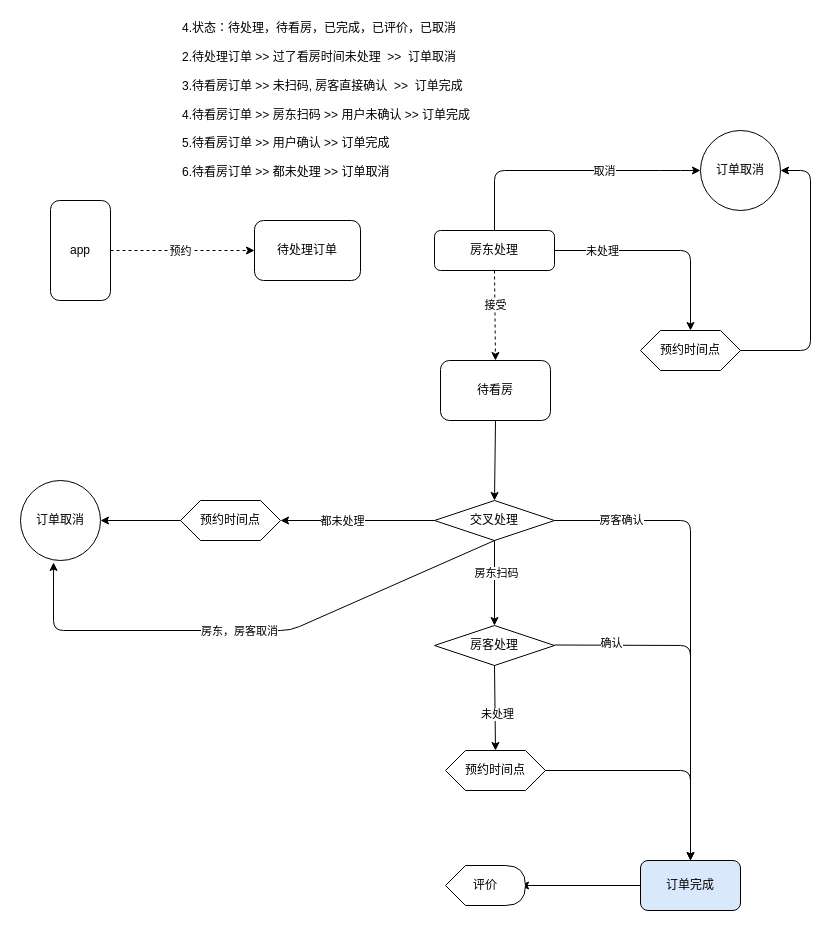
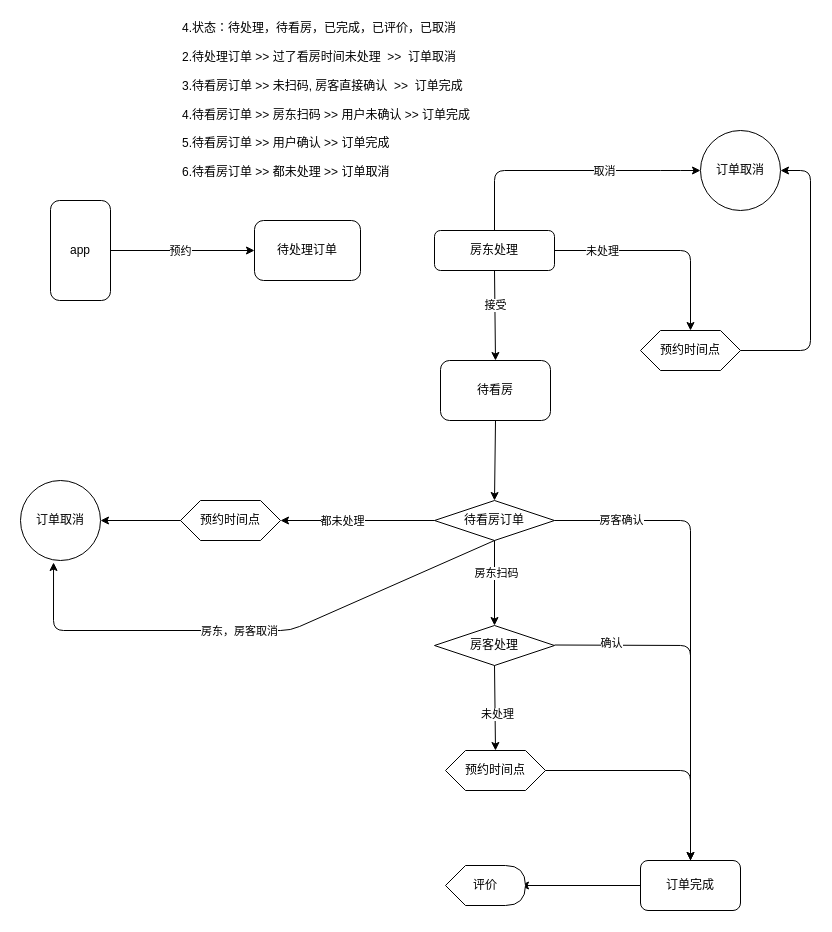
edge "app" -> "待处理订单": style dashed -> solid
edge "房东处理" -> "待看房": style dashed -> solid
node "交叉处理": label "交叉处理" -> "待看房订单"
node "订单完成": fillcolor #dae8fc -> #ffffff
